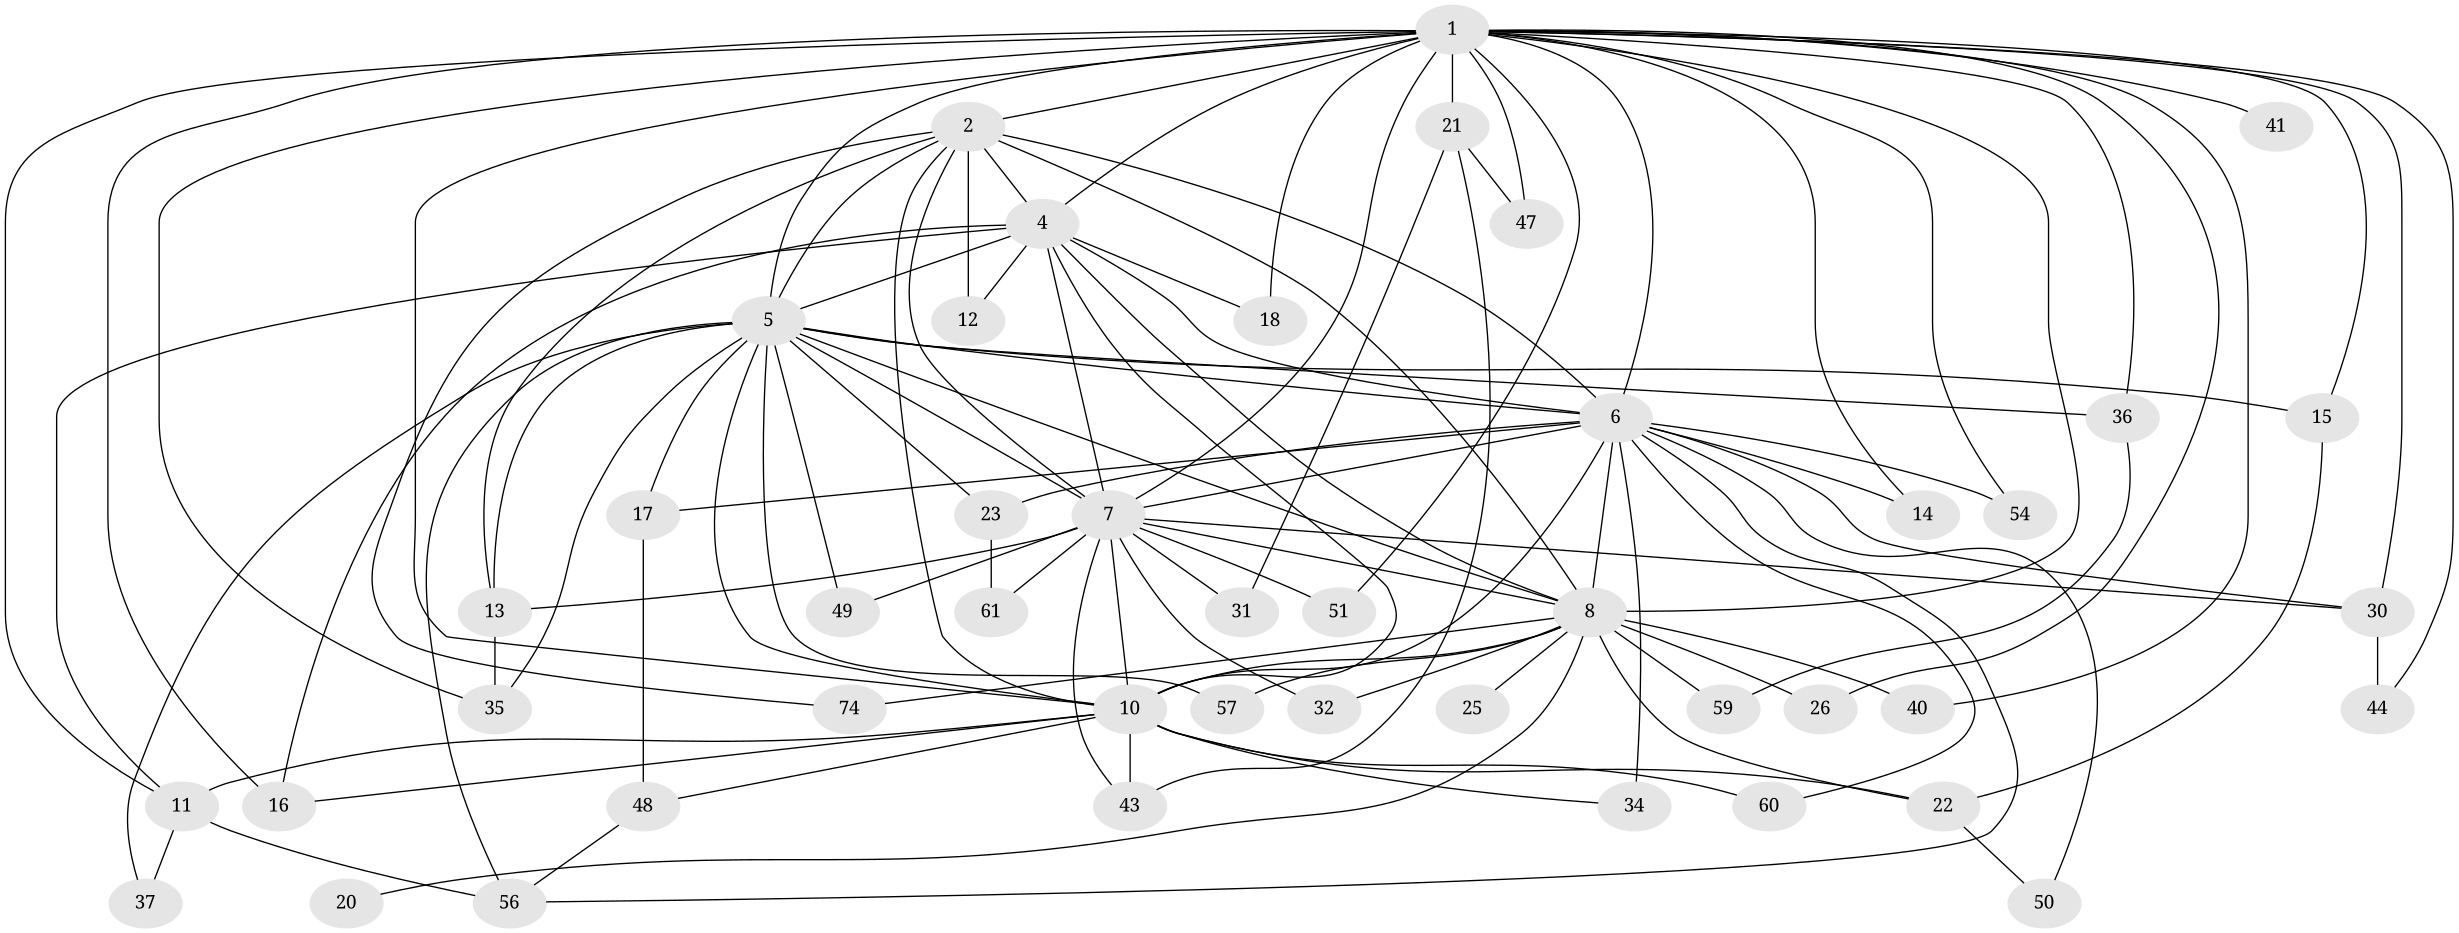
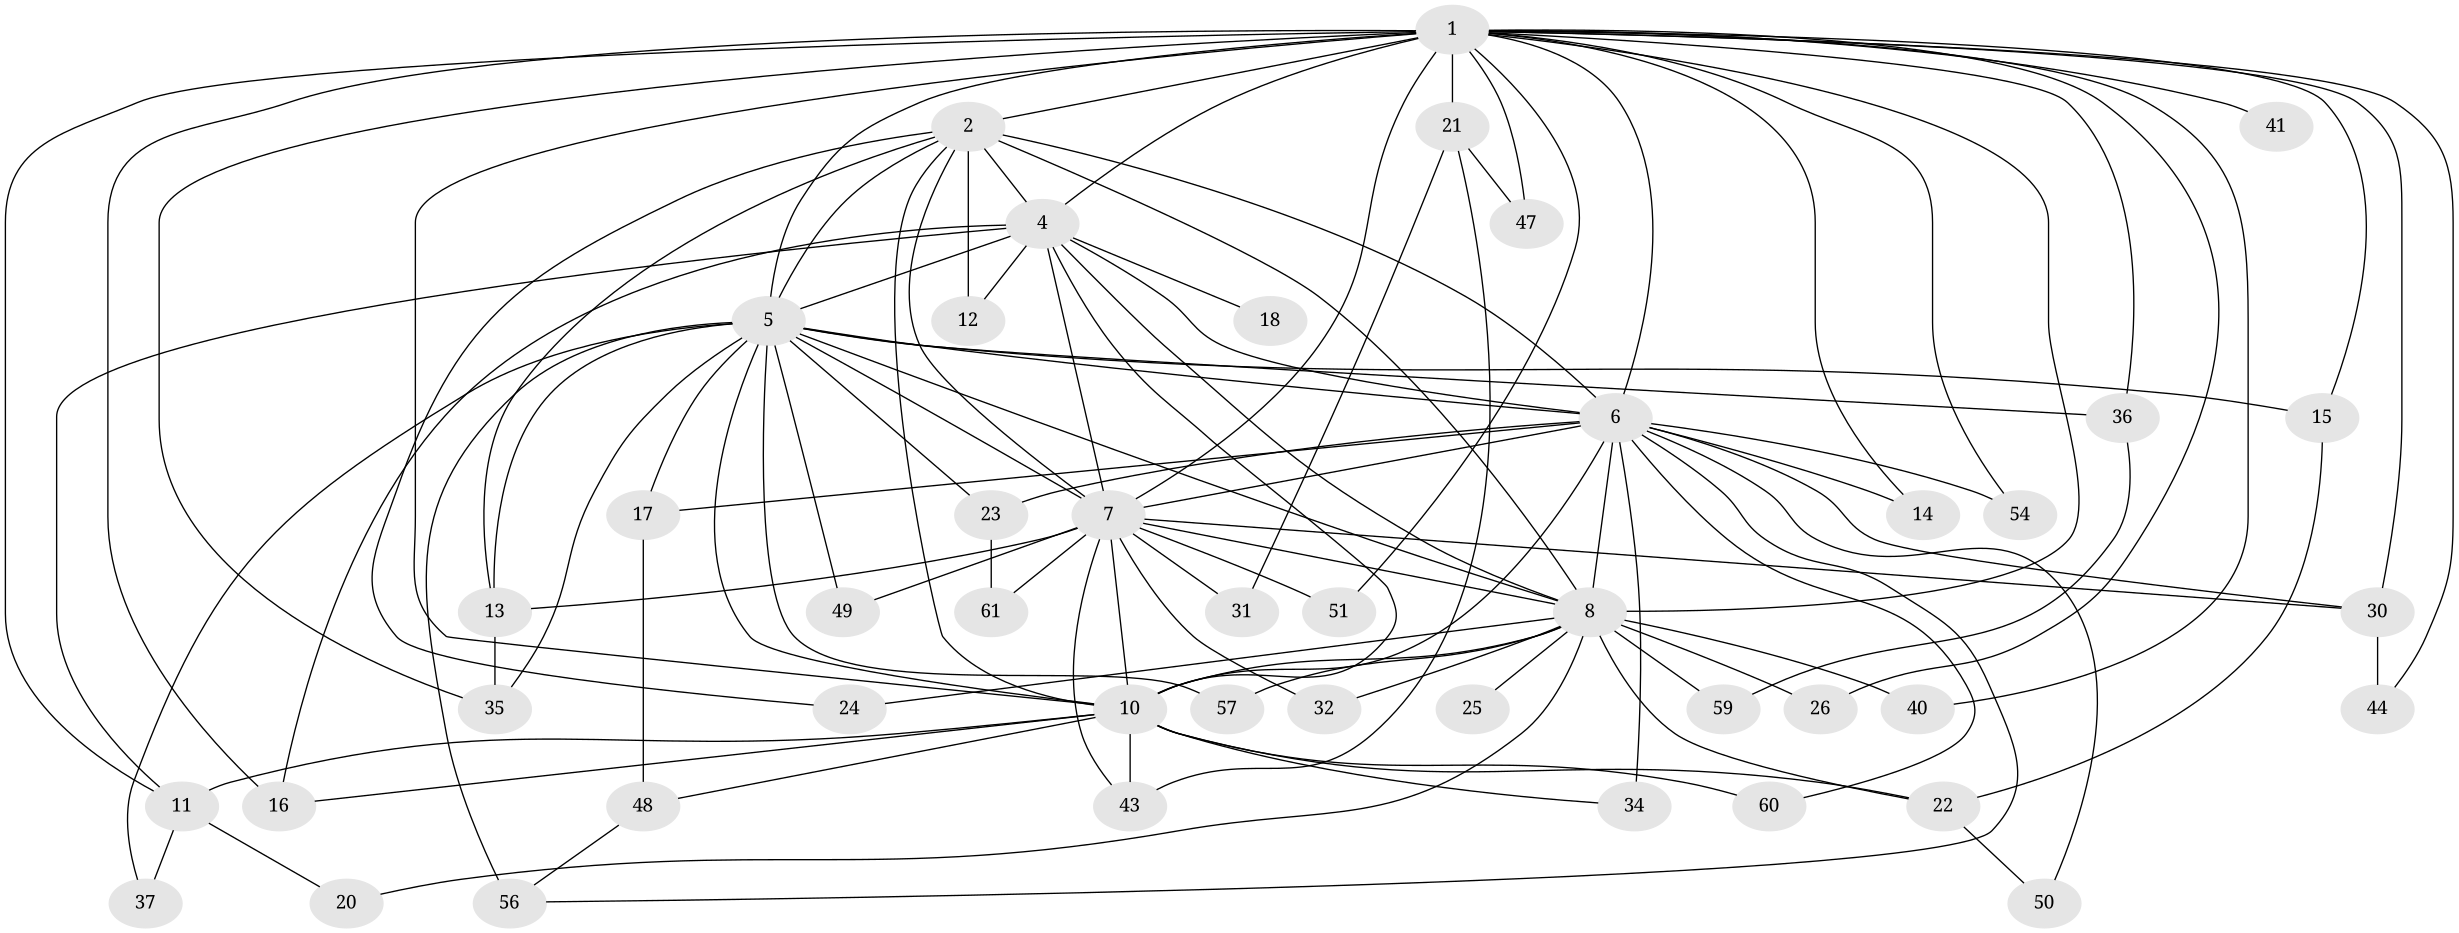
edge "1" -- "18": removed
node "74": label "74" -> "24"
edge "11" -- "56": now "11" -- "20"
